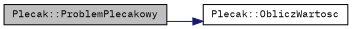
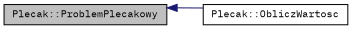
edge "Plecak::ProblemPlecakowy" -> "Plecak::ObliczWartosc": reversed
